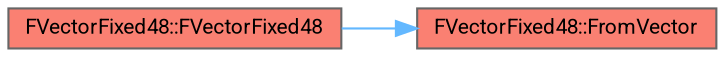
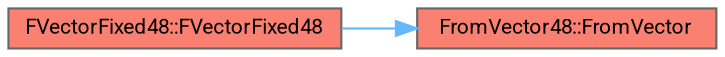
node "FVectorFixed48::FromVector": label "FVectorFixed48::FromVector" -> "FromVector48::FromVector"
